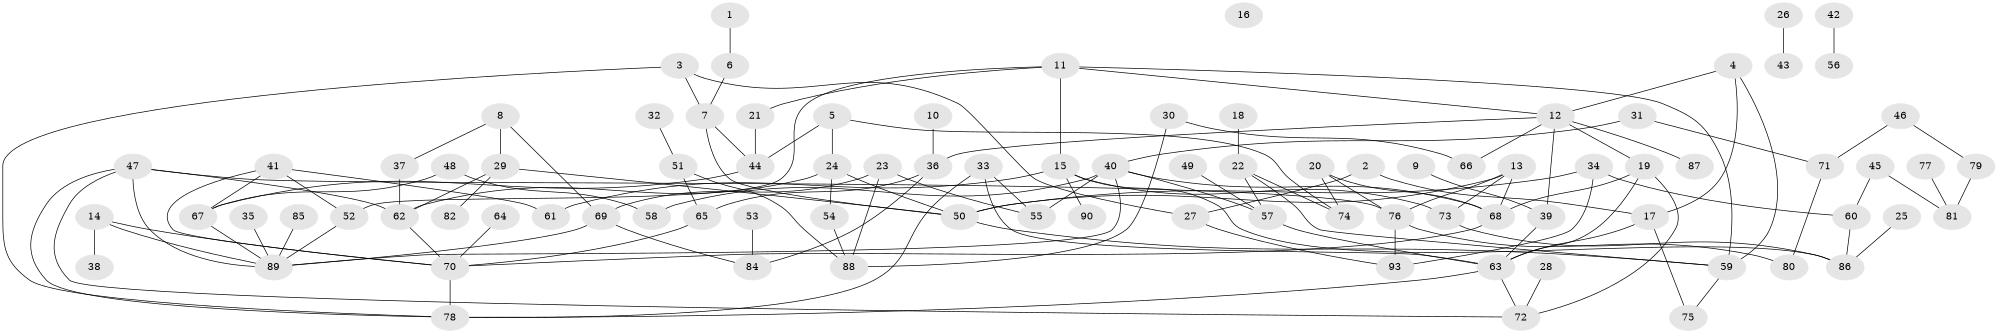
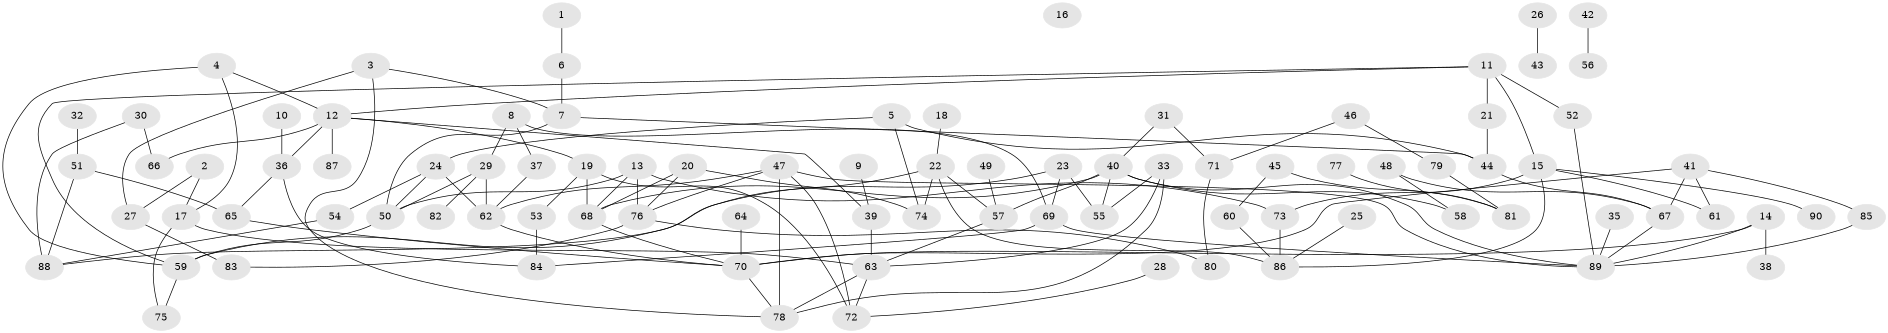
node "34": removed
edge "41" -- "52": now "41" -- "85"
edge "19" -- "63": now "19" -- "53"
edge "22" -- "86": added
node "93": label "93" -> "83"
